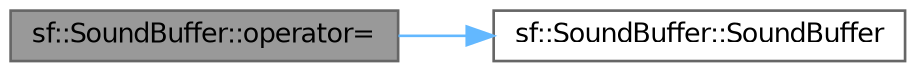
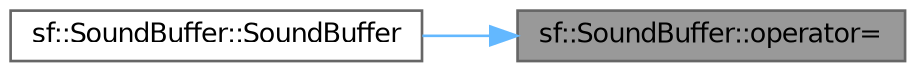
edge "sf::SoundBuffer::operator=" -> "sf::SoundBuffer::SoundBuffer": reversed
